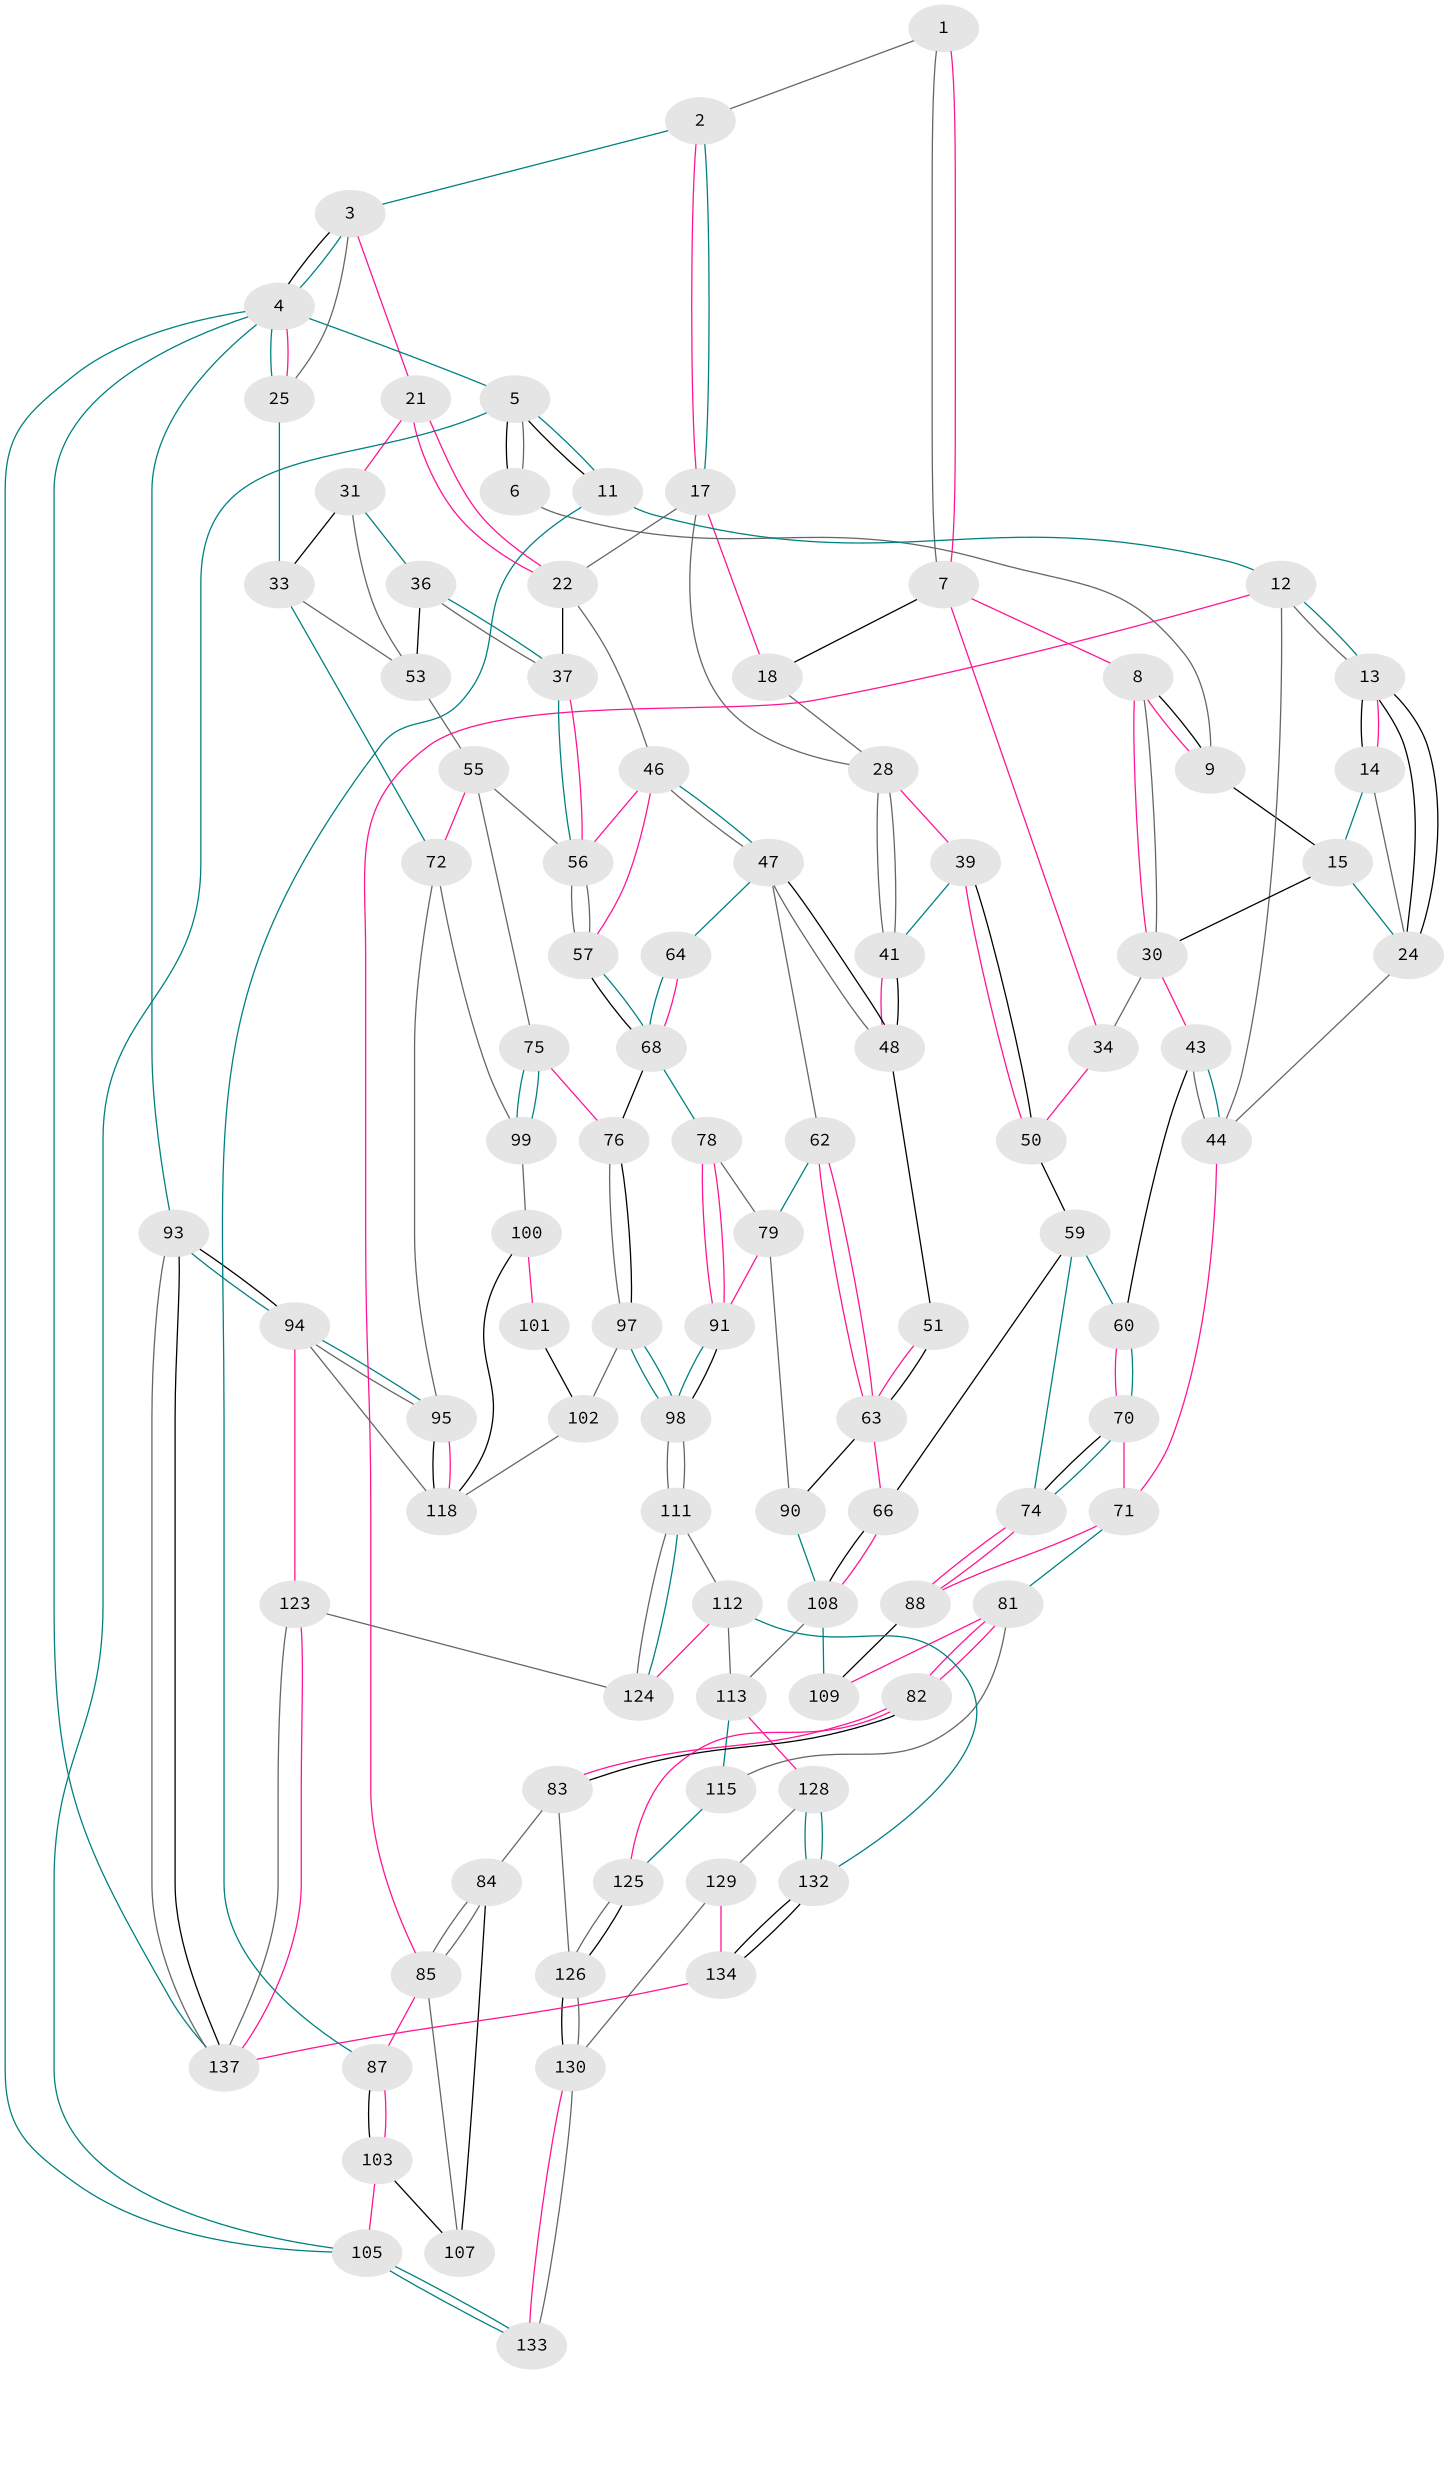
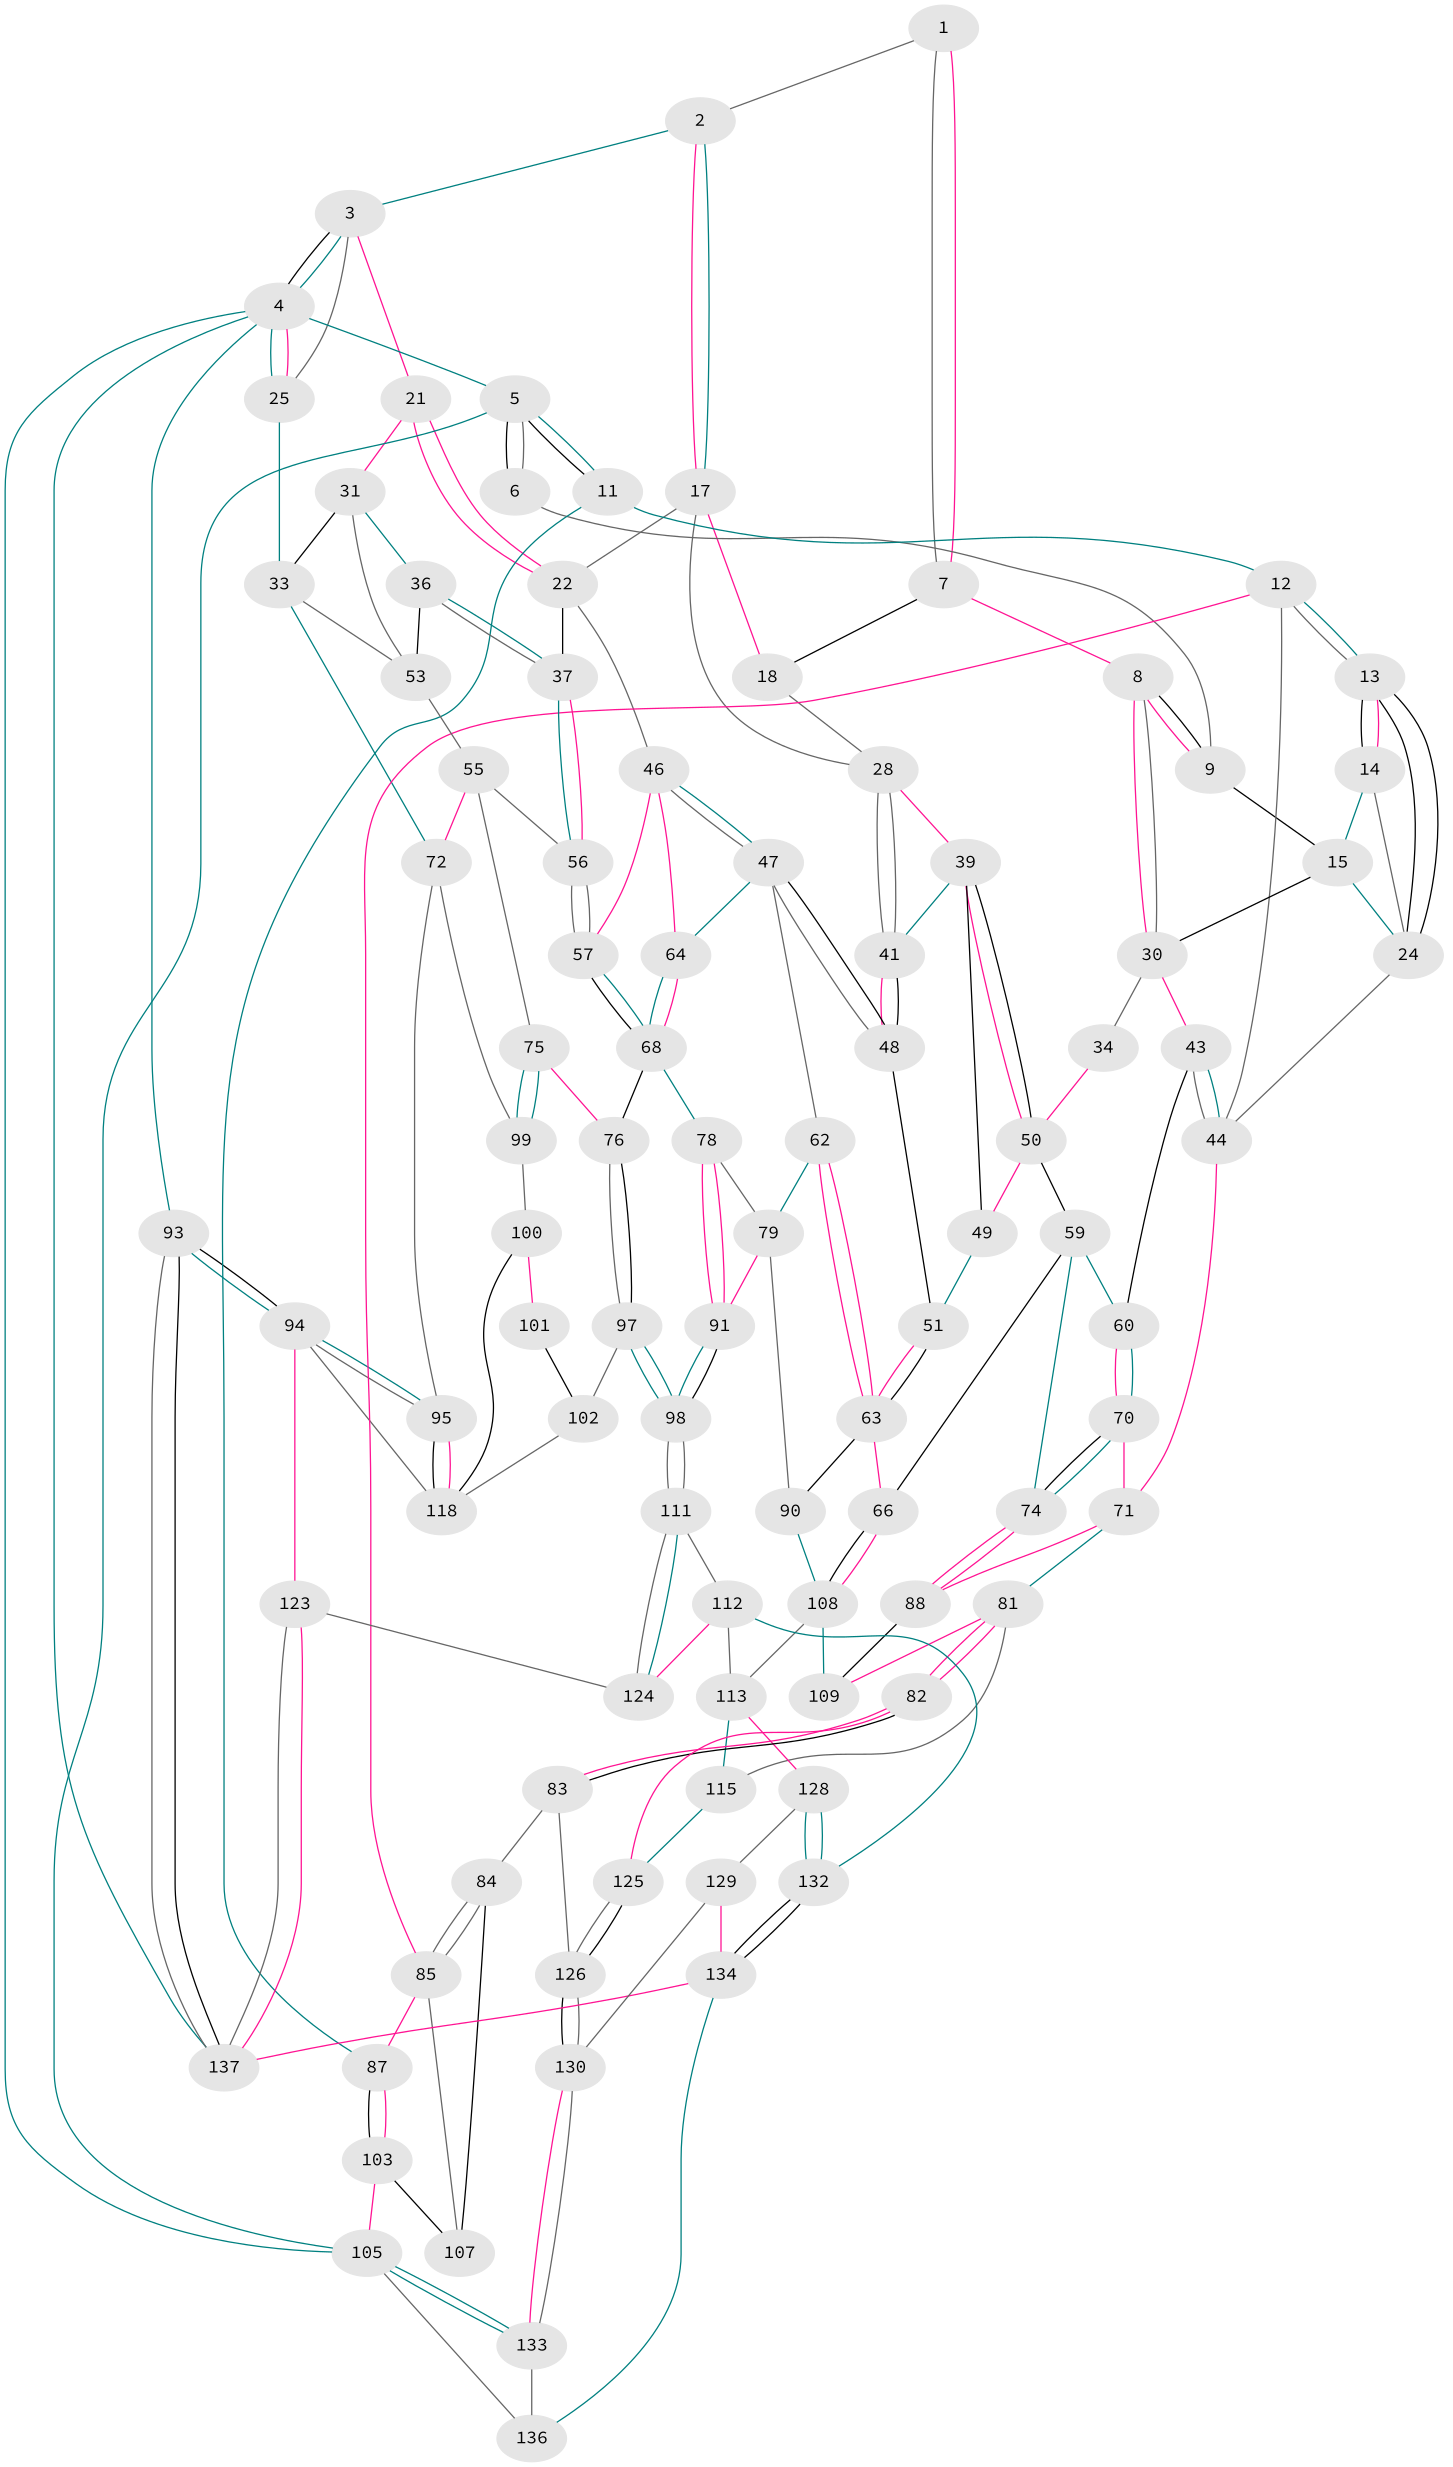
edge "46" -- "56": now "46" -- "64"
edge "7" -- "34": removed
node "49": added
node "136": added
